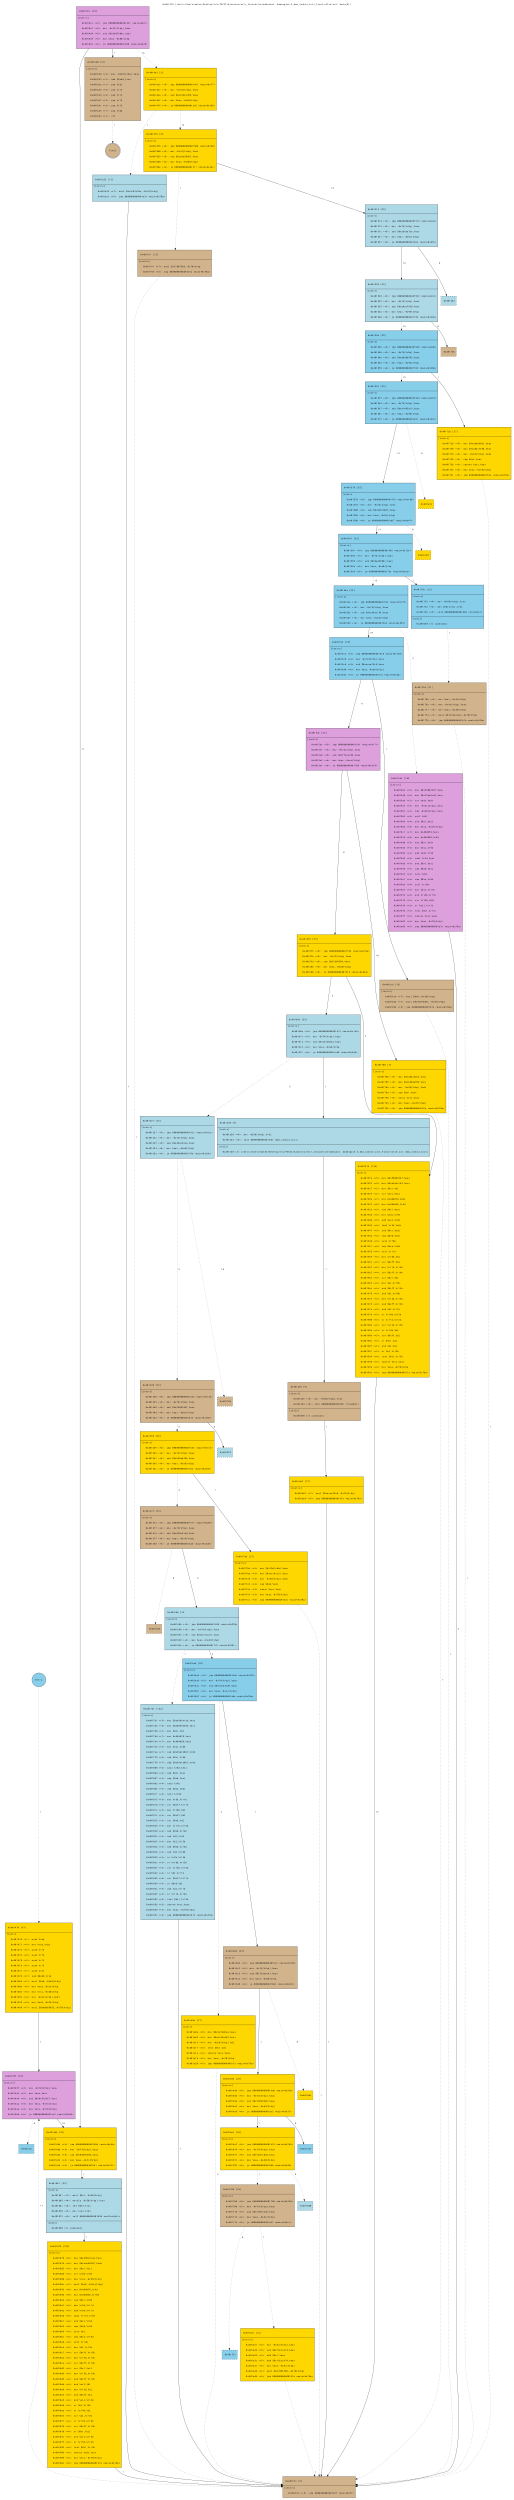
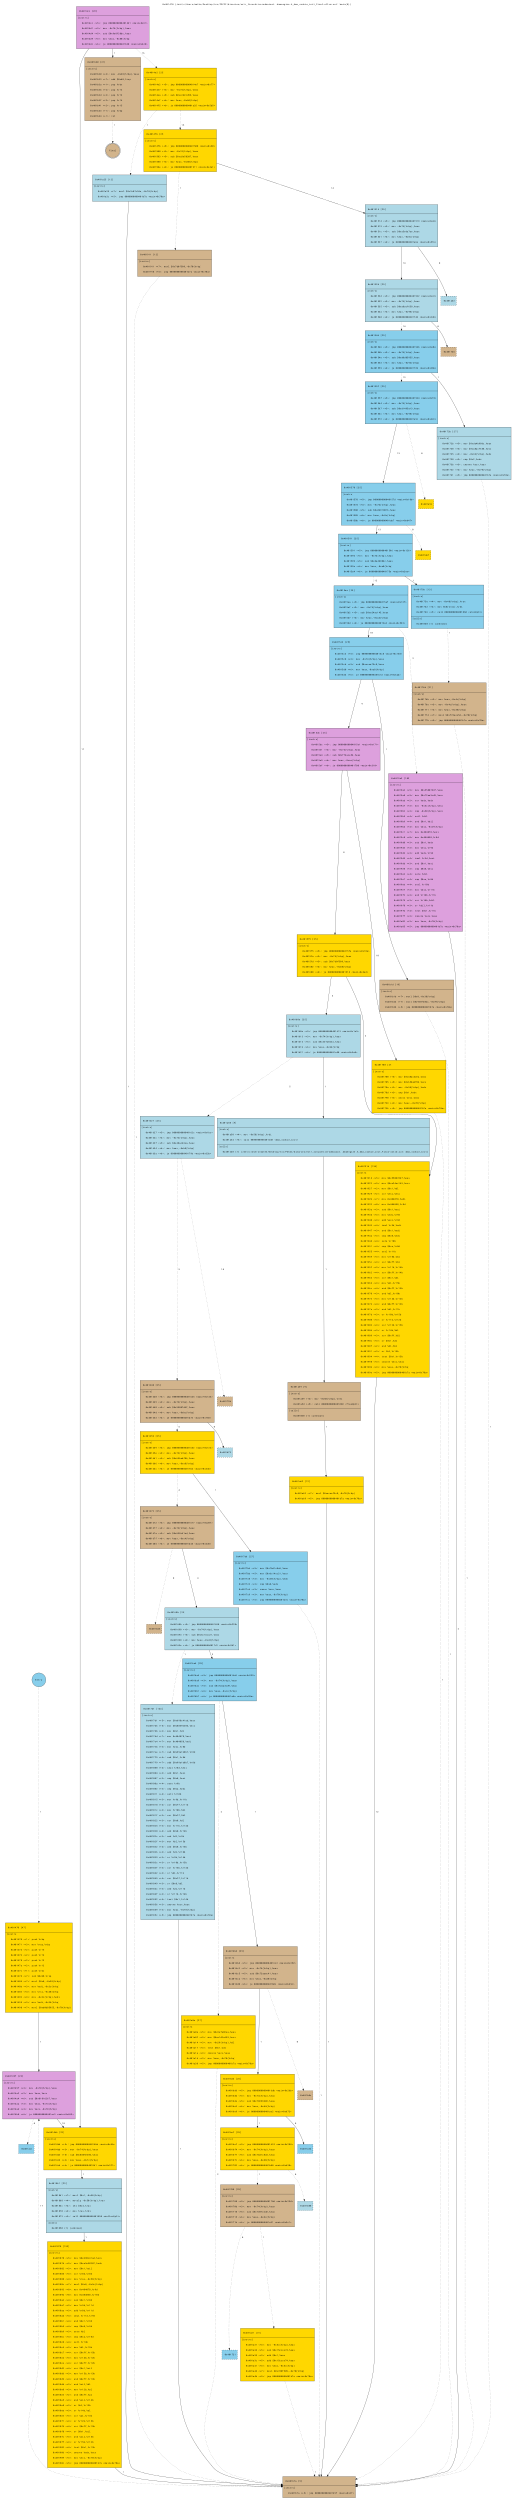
node "0x40172b [27]": fillcolor gold -> lightblue
node "0x4017b6 [27]": fillcolor gold -> skyblue
node "0x401b0c": fillcolor gold -> tan
